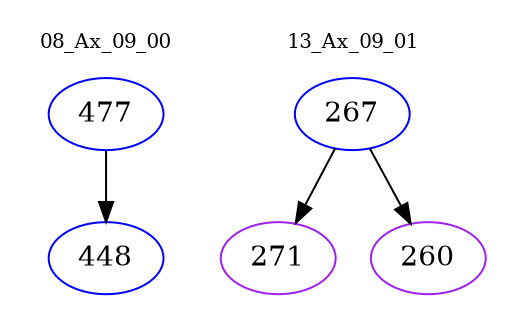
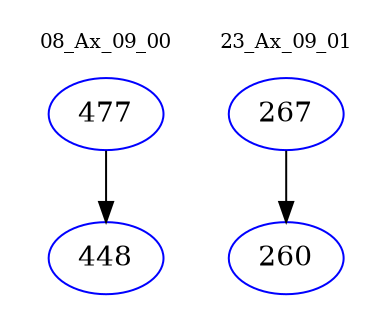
cluster "13_Ax_09_01": label "13_Ax_09_01" -> "23_Ax_09_01"
node "271": removed
node "260": color purple -> blue
